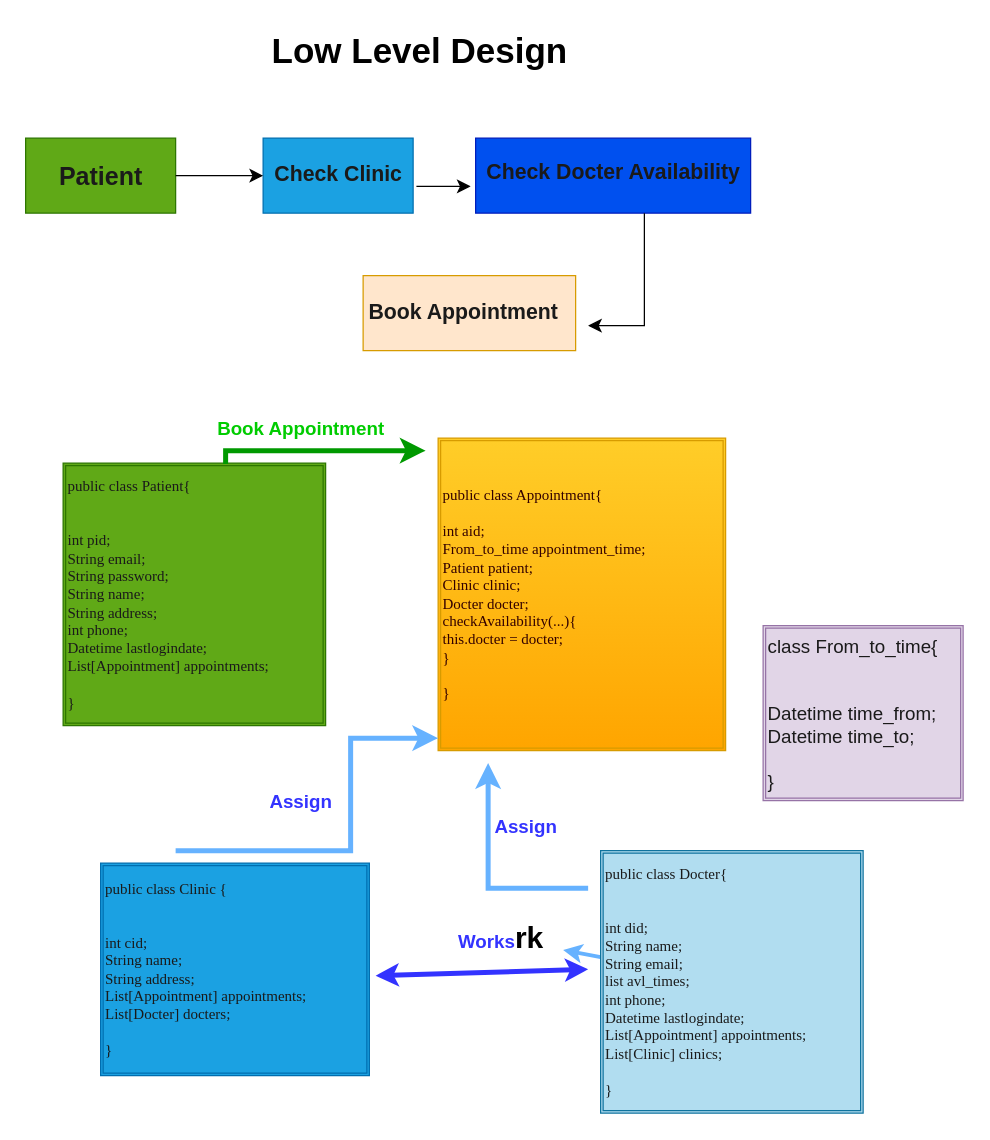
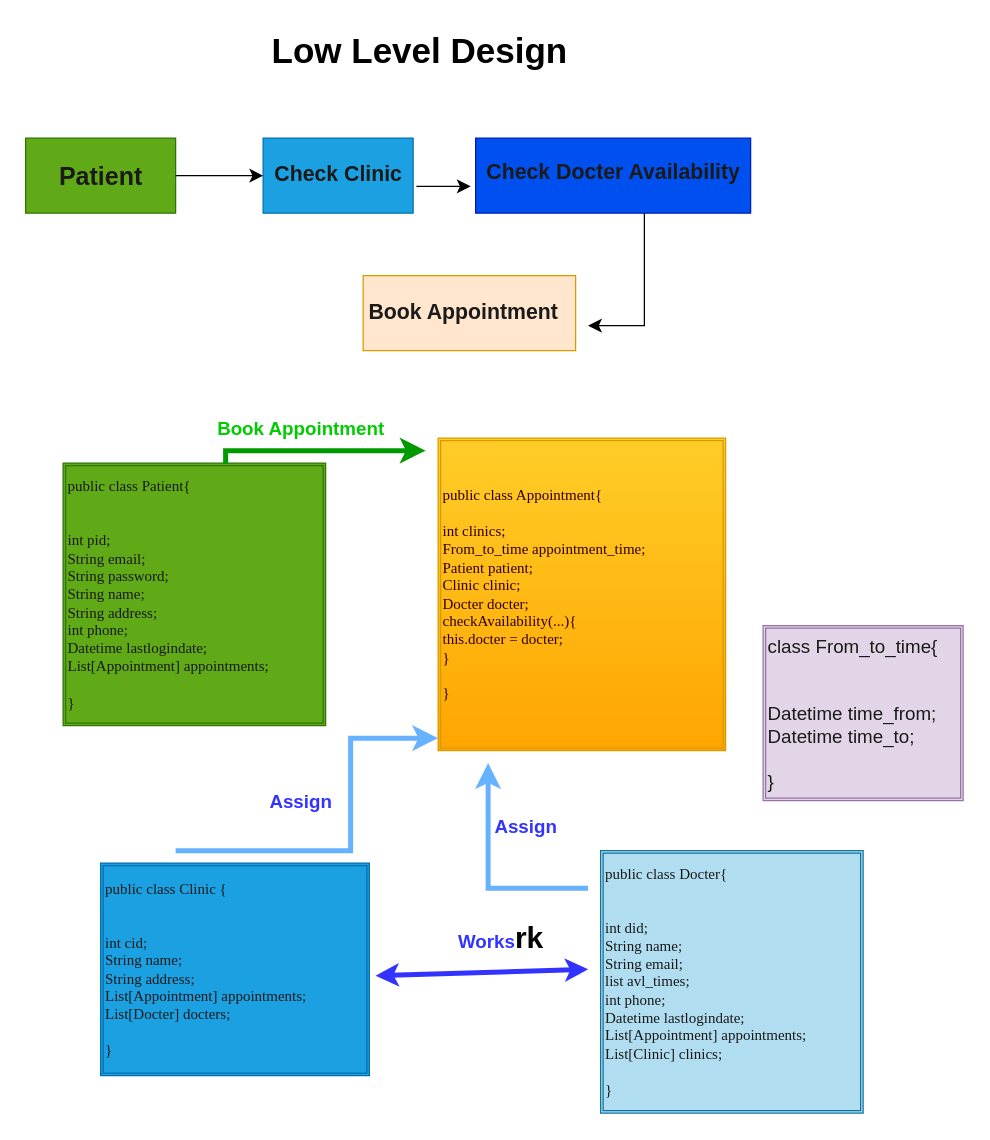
node "public class Appointment{ int aid; From_to_time appointment_time; Patient patient; Clinic clinic; Docter docter; checkAvailability(...){ this.docter = docter; } }": label "public class Appointment{ int aid; From_to_time appointment_time; Patient patient; Clinic clinic; Docter docter; checkAvailability(...){ this.docter = docter; } }" -> "public class Appointment{ int clinics; From_to_time appointment_time; Patient patient; Clinic clinic; Docter docter; checkAvailability(...){ this.docter = docter; } }"
edge "public class Docter{ int did; String name; String email; list avl_times; int phone; Datetime lastlogindate; List[Appointment] appointments; List[Clinic] clinics; }" -> "Worksrk": removed
